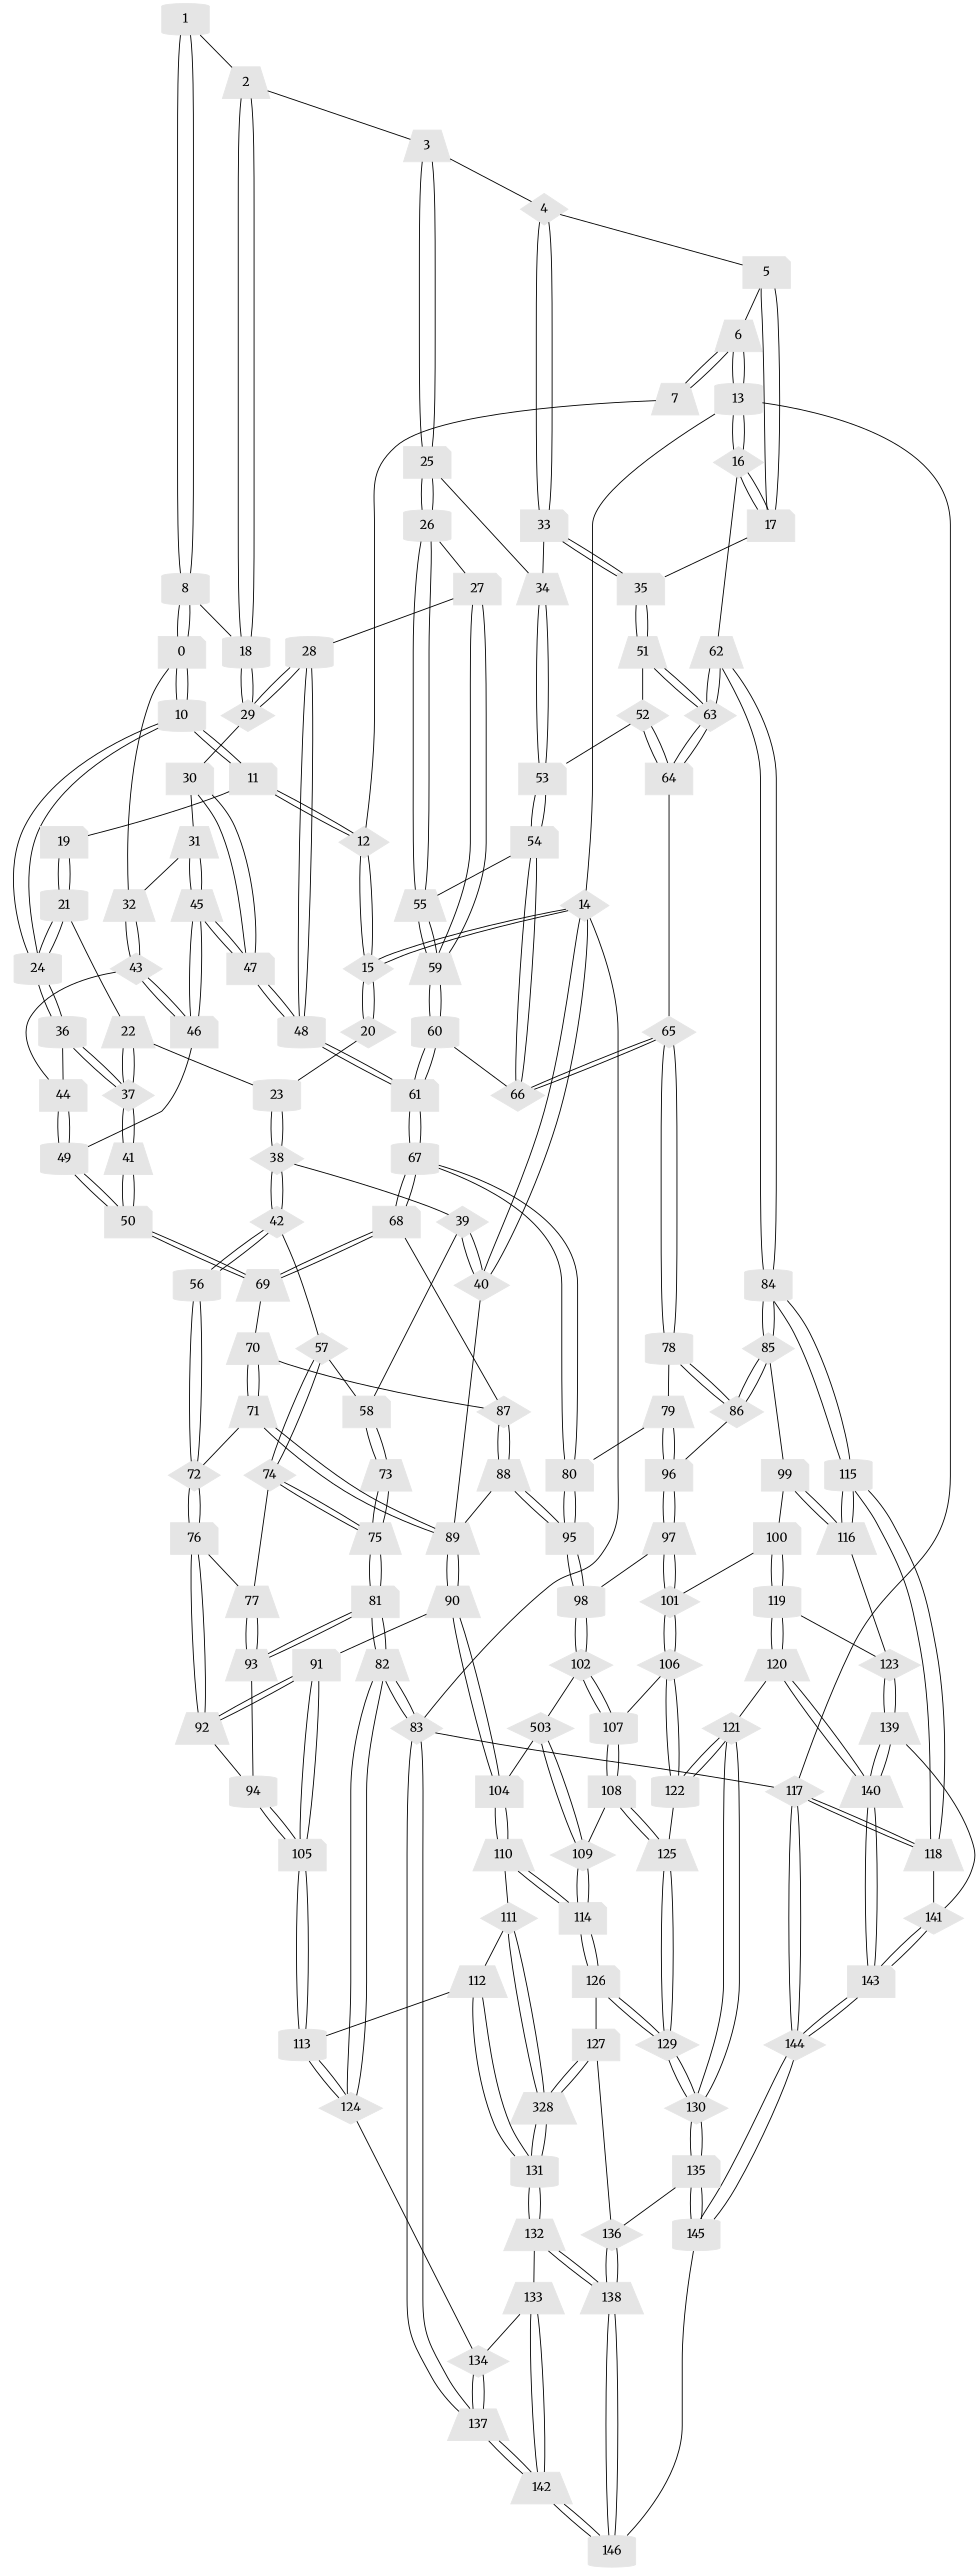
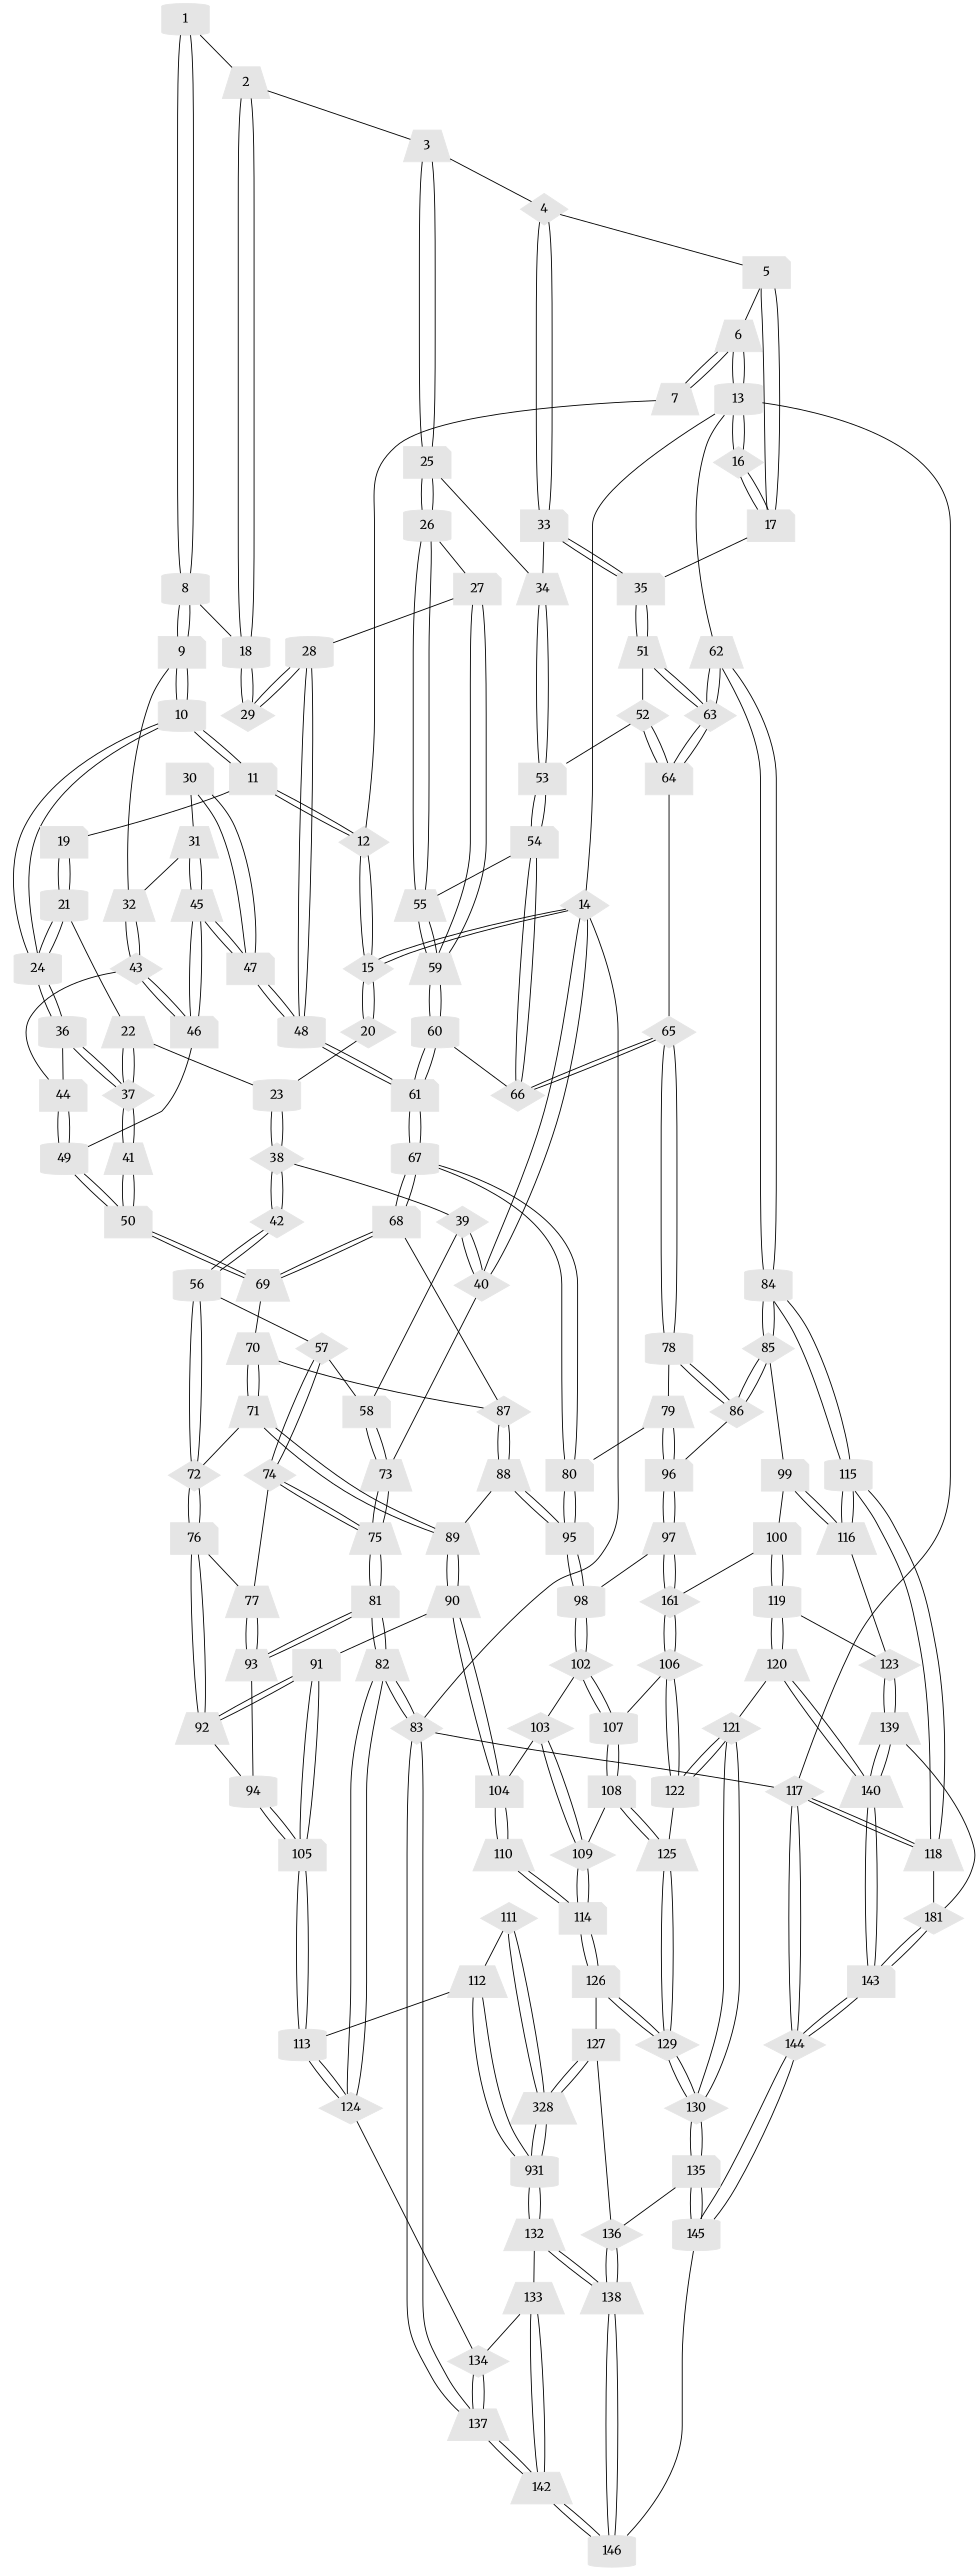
edge "16" -- "62": now "13" -- "62"
node "0": label "0" -> "9"
edge "29" -- "30": removed
edge "42" -- "57": now "56" -- "57"
edge "40" -- "89": now "40" -- "73"
node "101": label "101" -> "161"
node "503": label "503" -> "103"
edge "110" -- "111": removed
node "141": label "141" -> "181"
node "131": label "131" -> "931"
